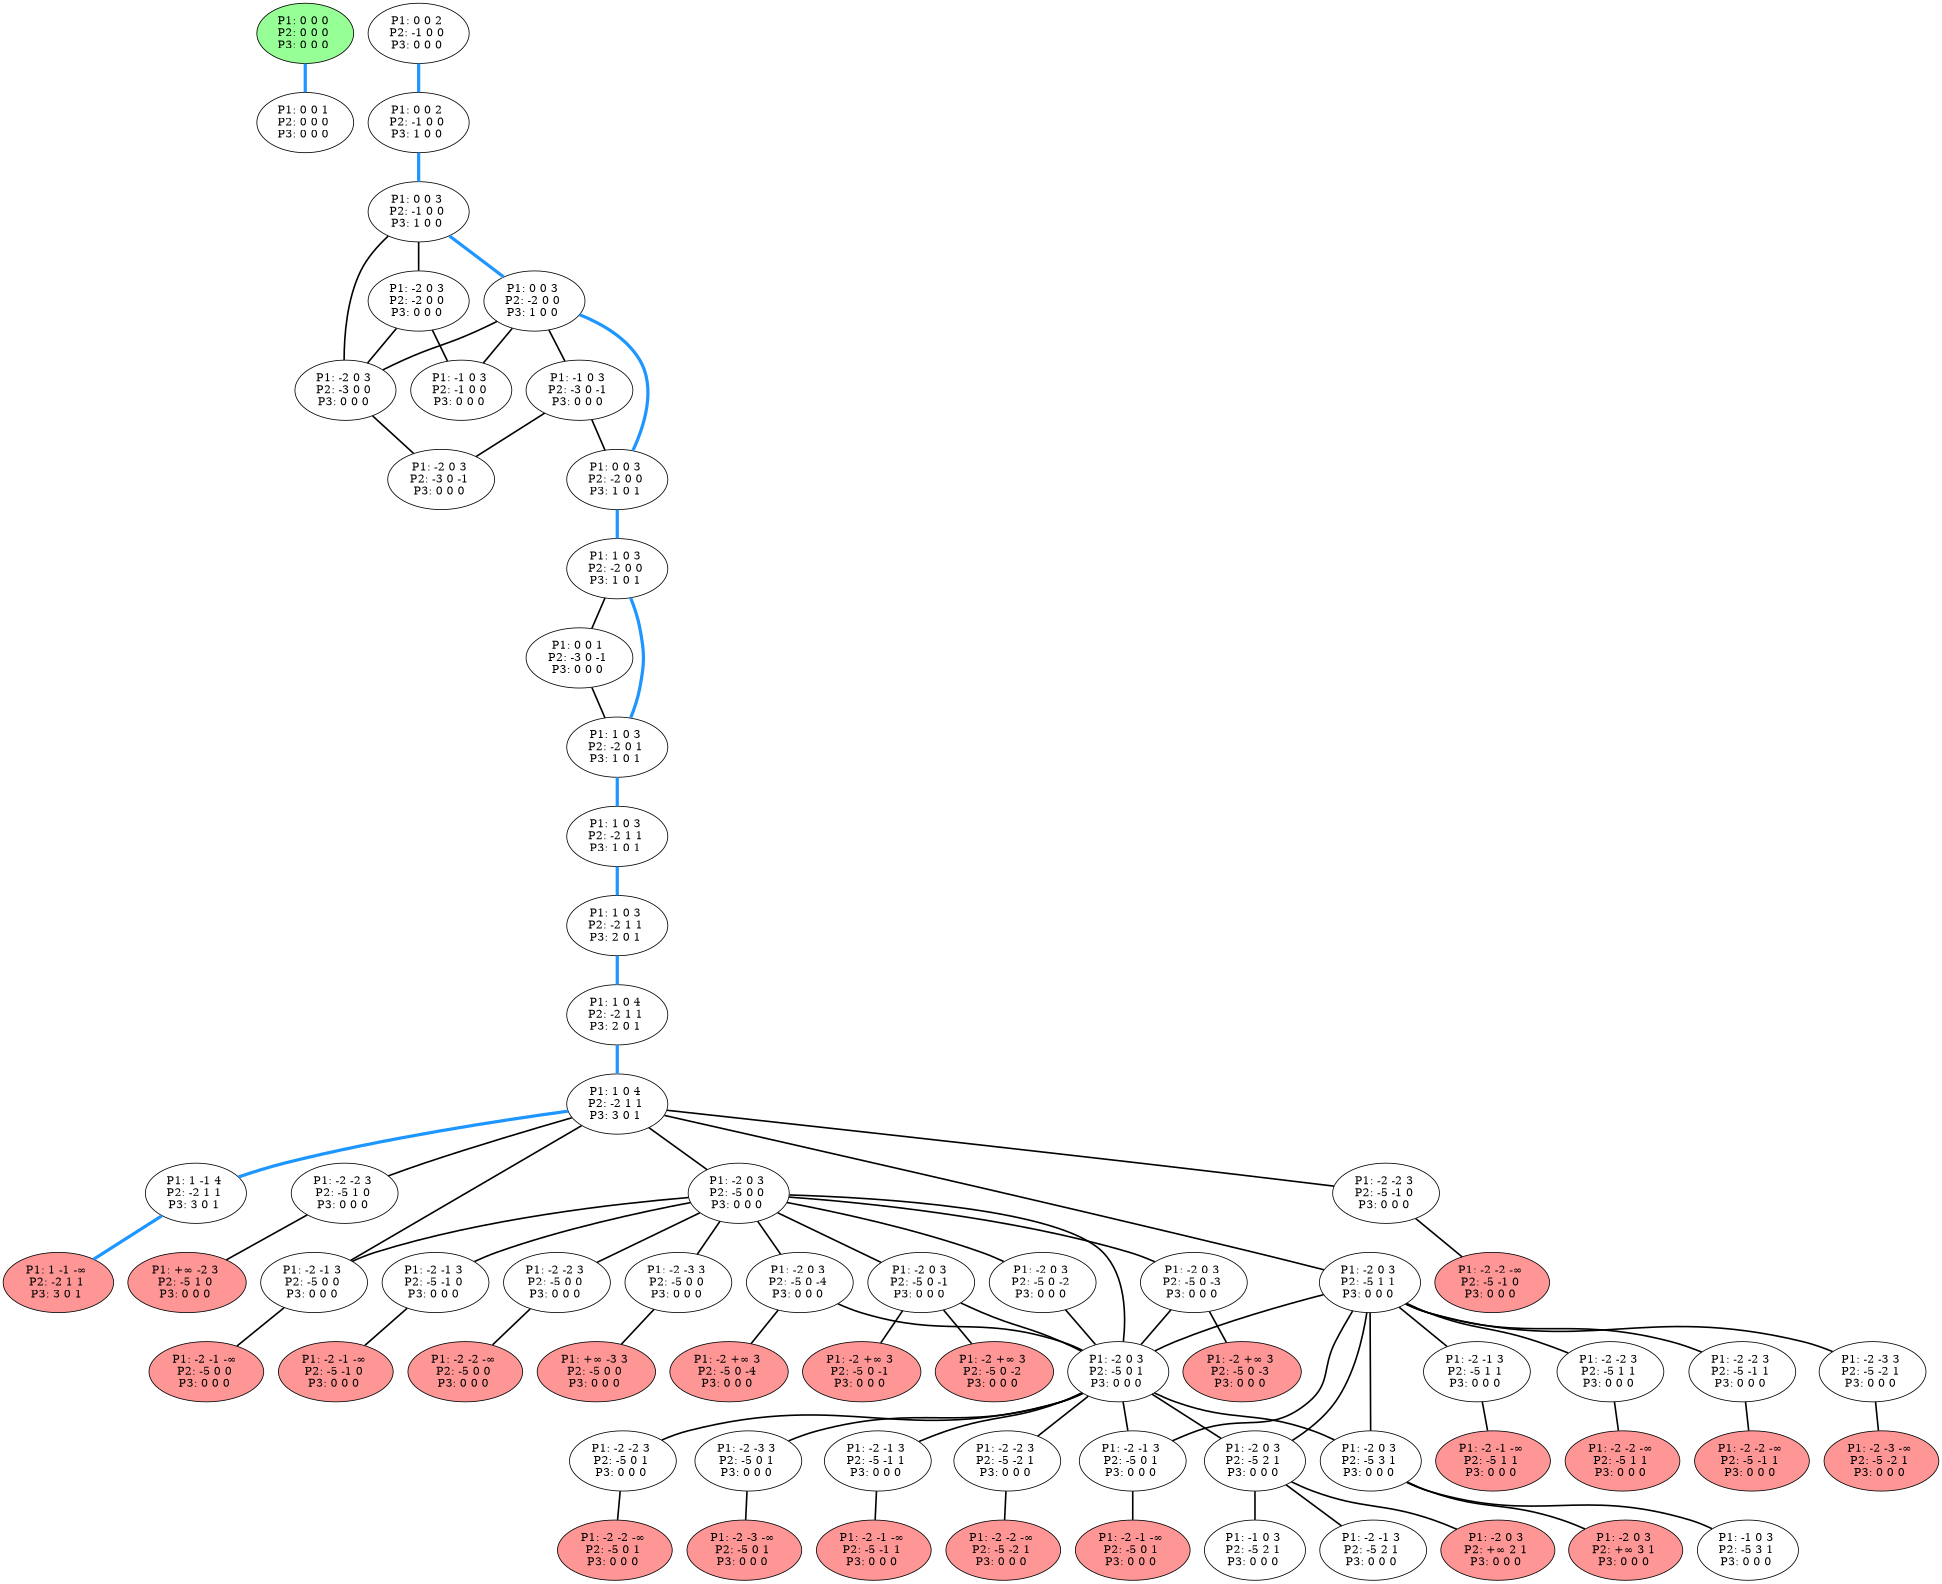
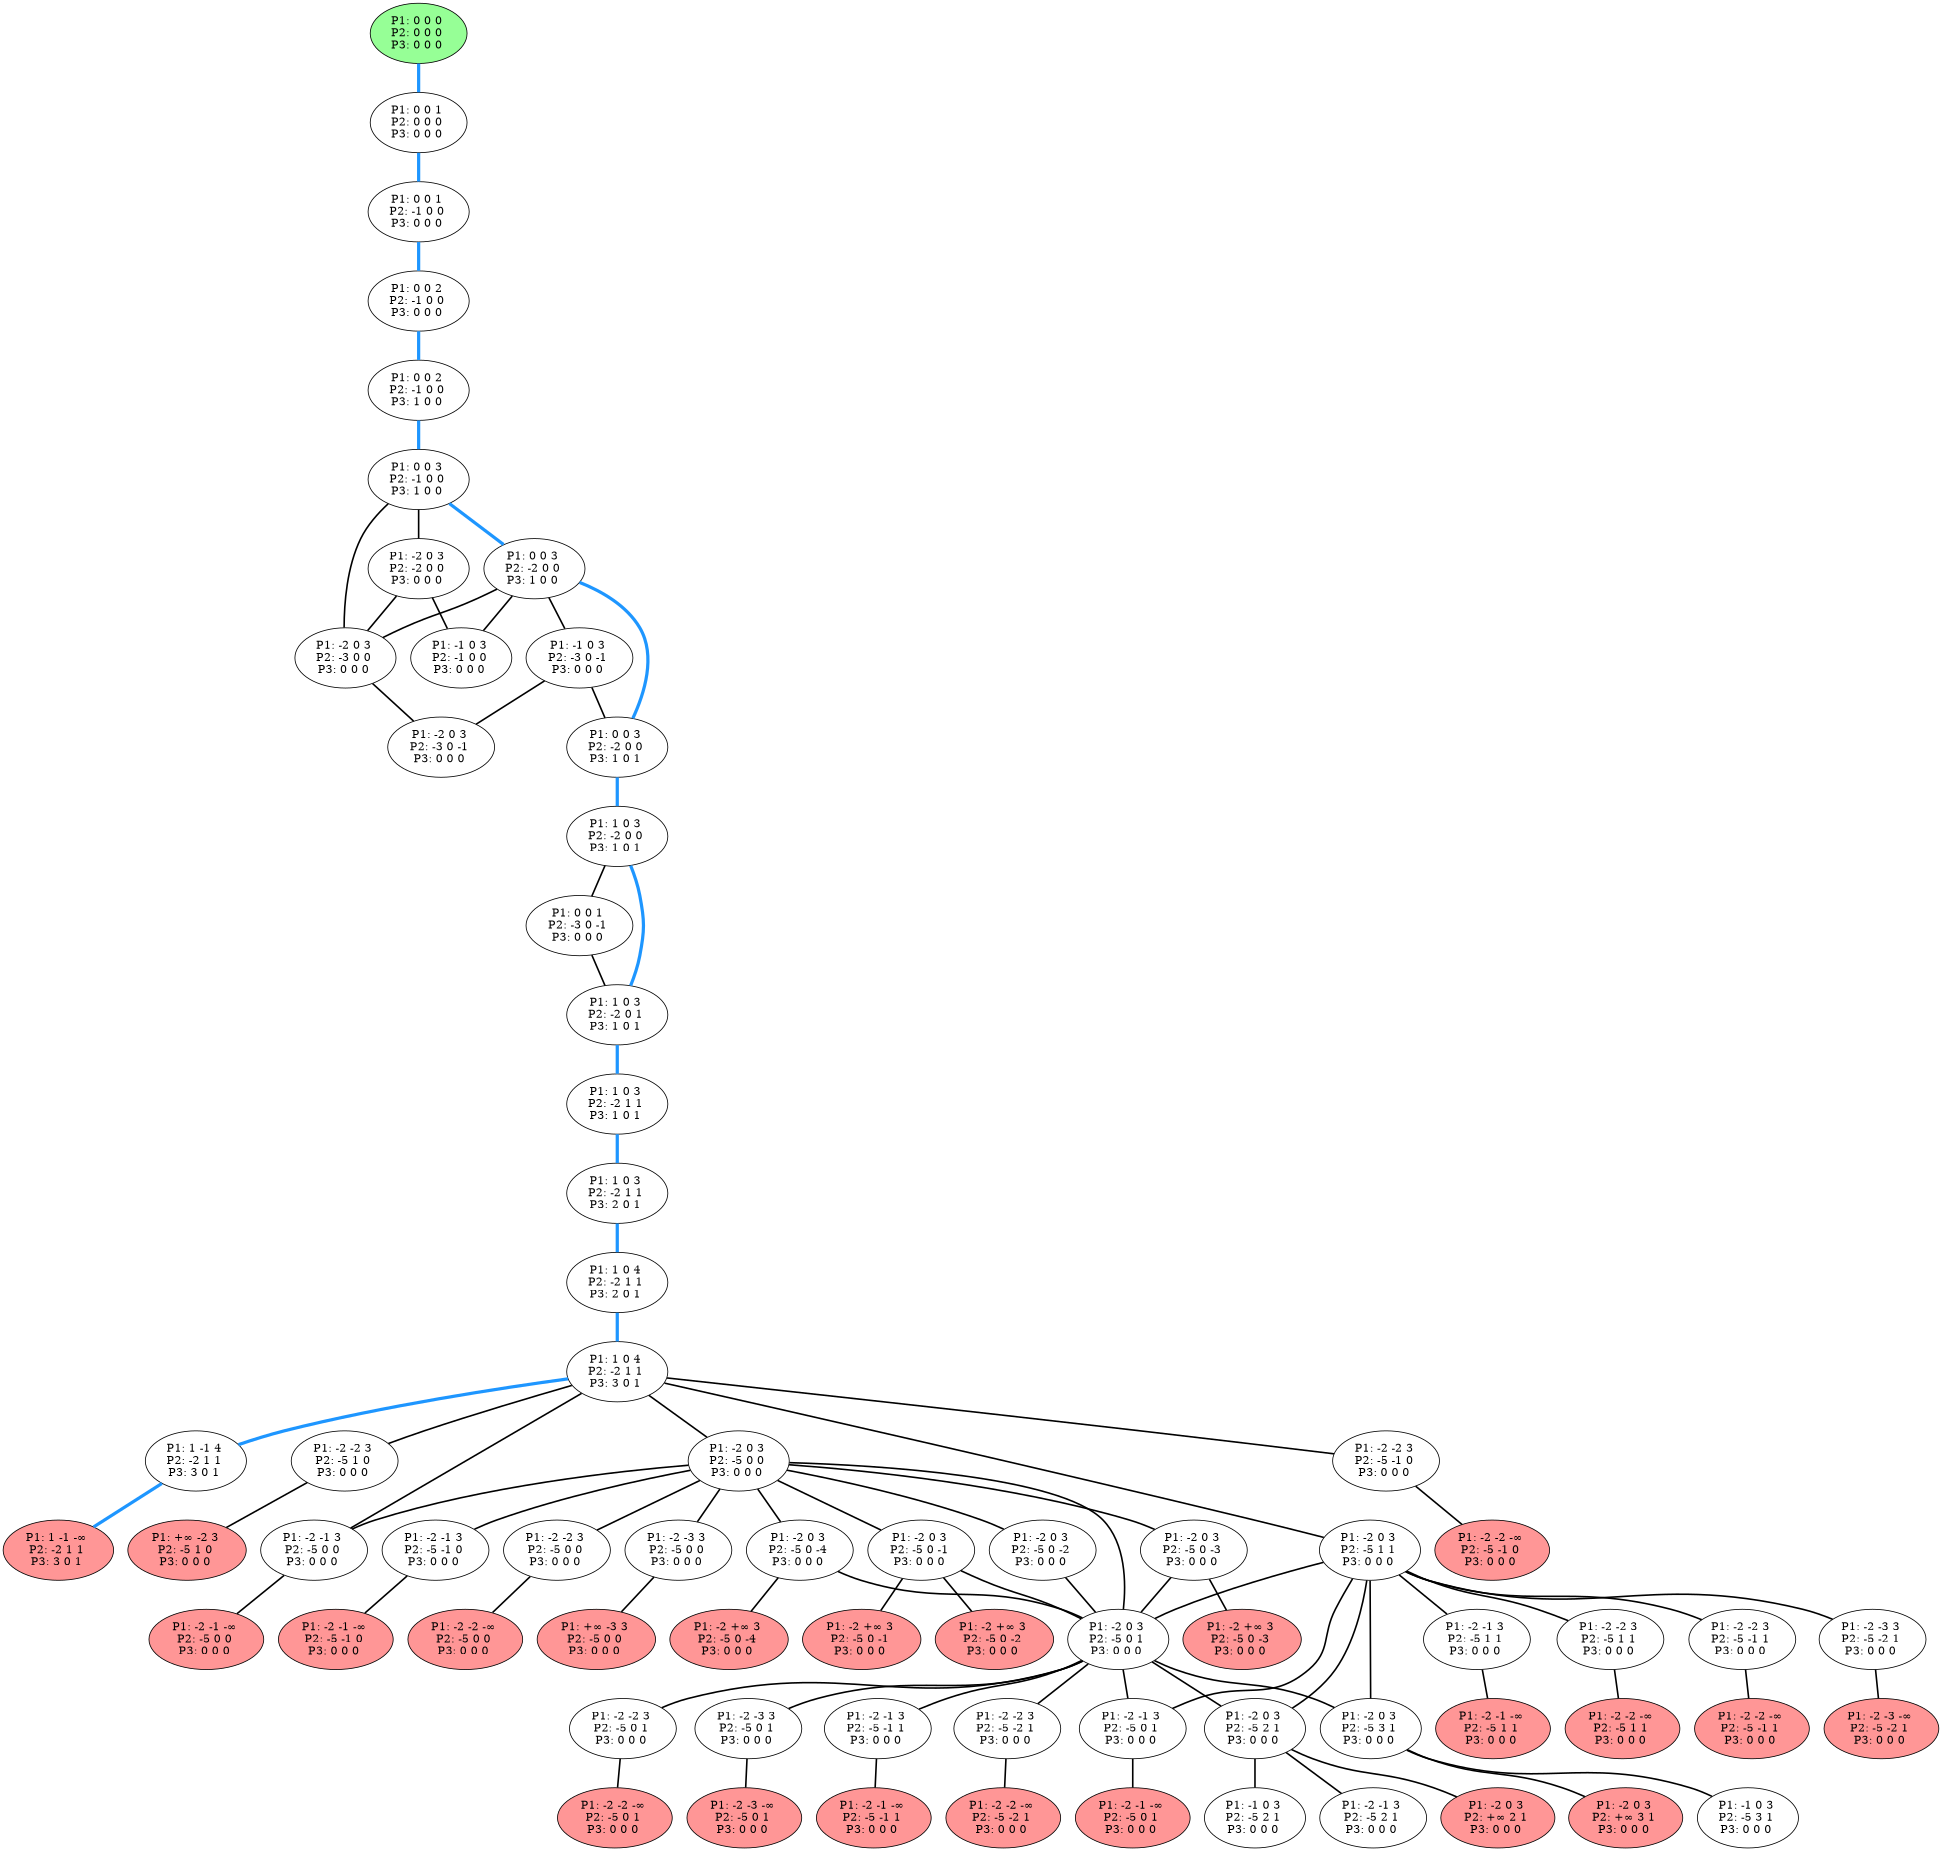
node "P1: 0 0 1 P2: -1 0 0 P3: 0 0 0": added
